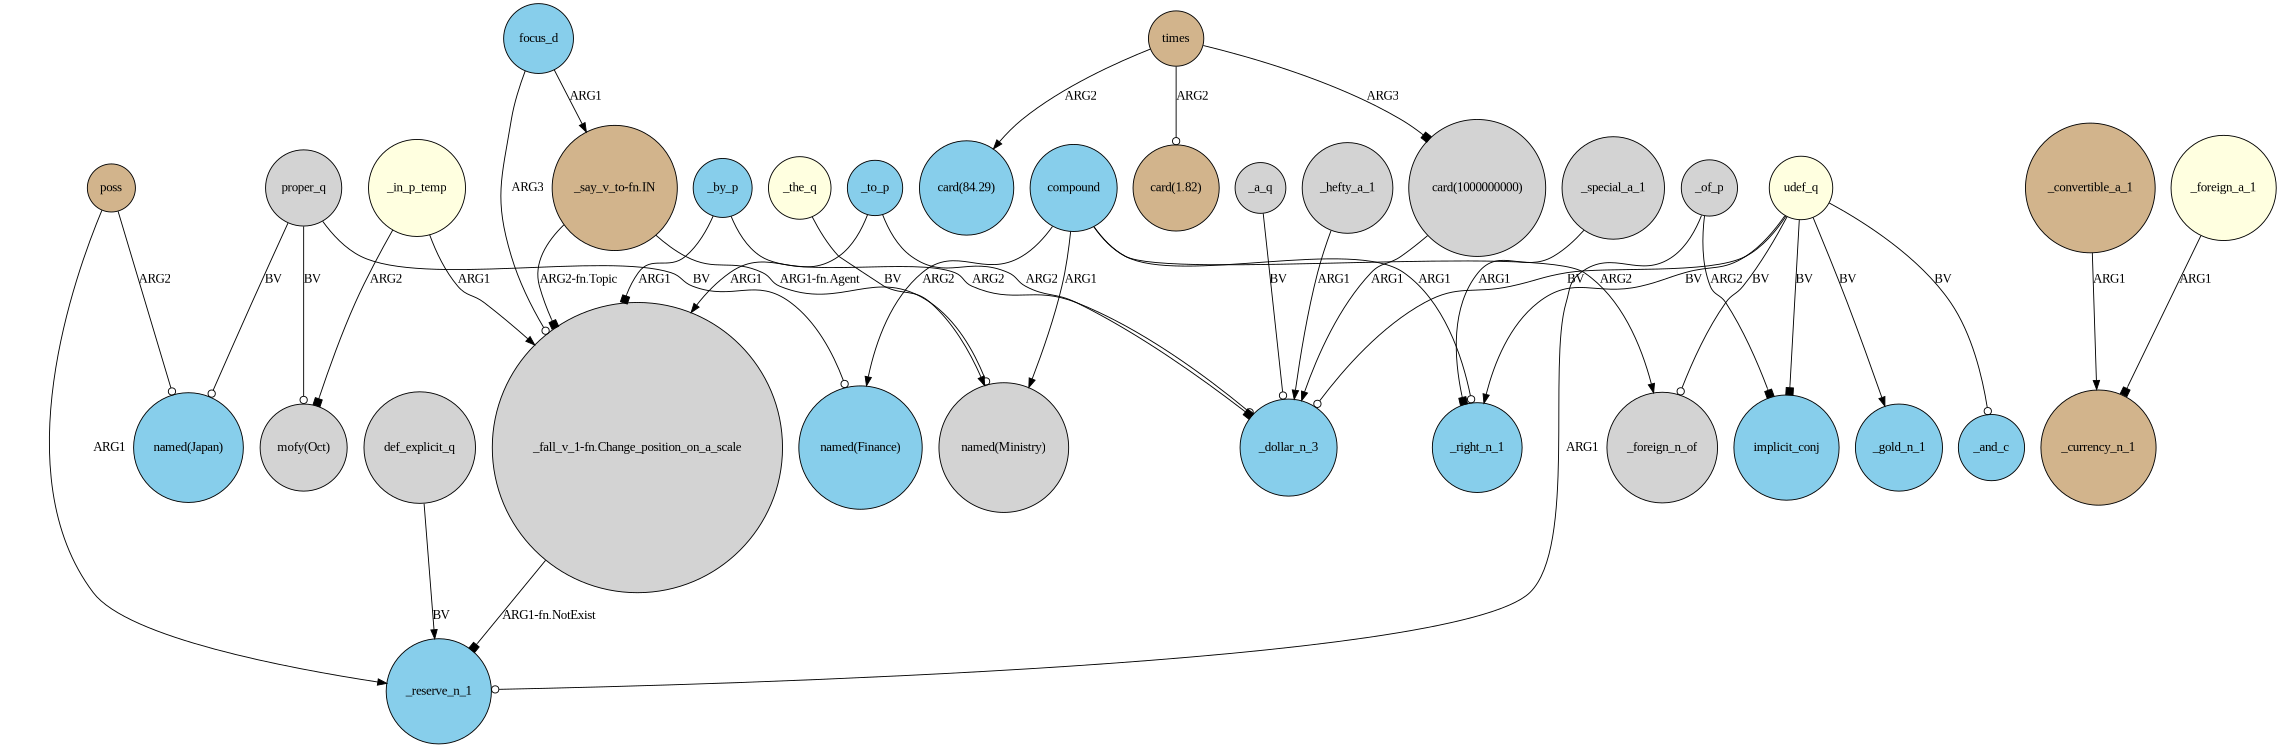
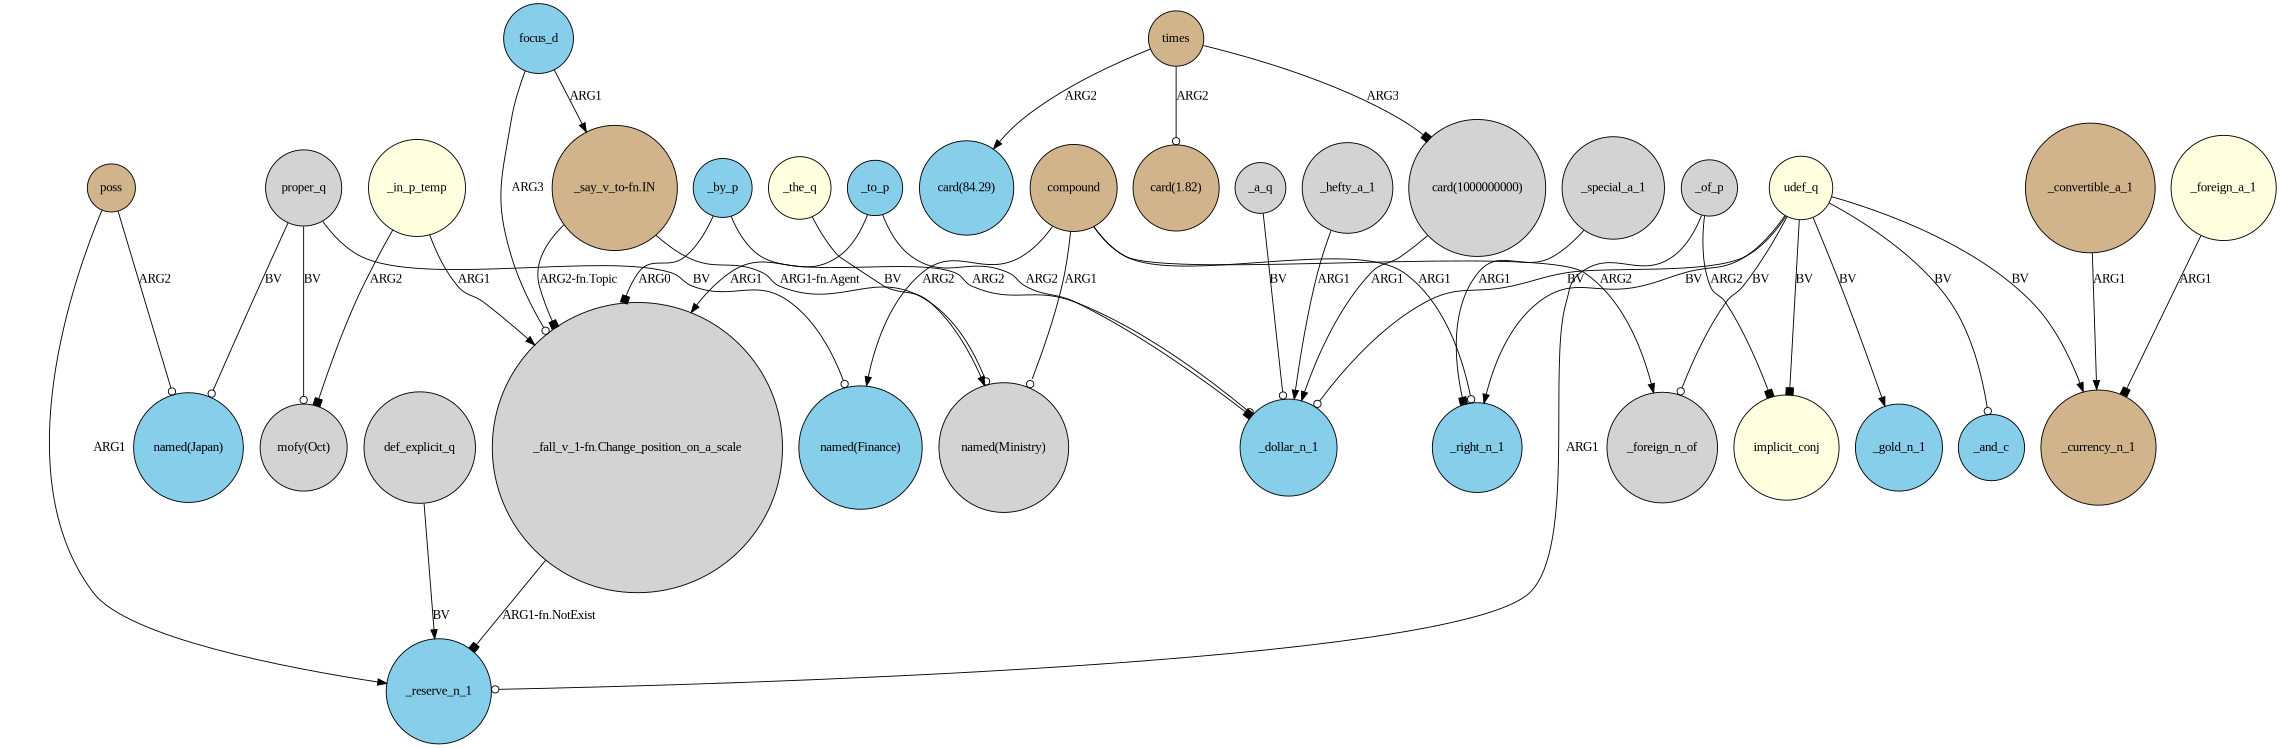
node "compound": fillcolor skyblue -> tan
edge "udef_q" -> "_currency_n_1": added, label "BV"
edge "_by_p" -> "_fall_v_1-fn.Change_position_on_a_scale": label "ARG1" -> "ARG0"
edge "compound" -> "named(Ministry)": arrowhead normal -> odot
node "_dollar_n_3": label "_dollar_n_3" -> "_dollar_n_1"
node "implicit_conj": fillcolor skyblue -> lightyellow
